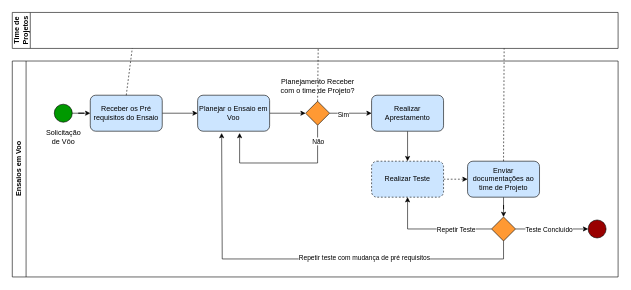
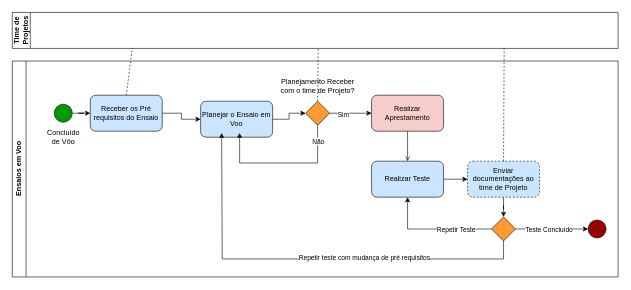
node "Planejar o Ensaio em Voo": moved (234, 113) -> (237, 119)
node "Realizar Aprestamento": fillcolor #cce5ff -> #f8cecc
node "Solicitação de Vôo": label "Solicitação de Vôo" -> "Concluído de Vôo"
edge "Realizar Aprestamento" -> "Realizar Teste": arrowhead classic -> open
node "Realizar Teste": style dashed -> solid
edge "Realizar Teste" -> "Enviar documentações ao time de Projeto": style dashed -> solid
node "Enviar documentações ao time de Projeto": style solid -> dashed
